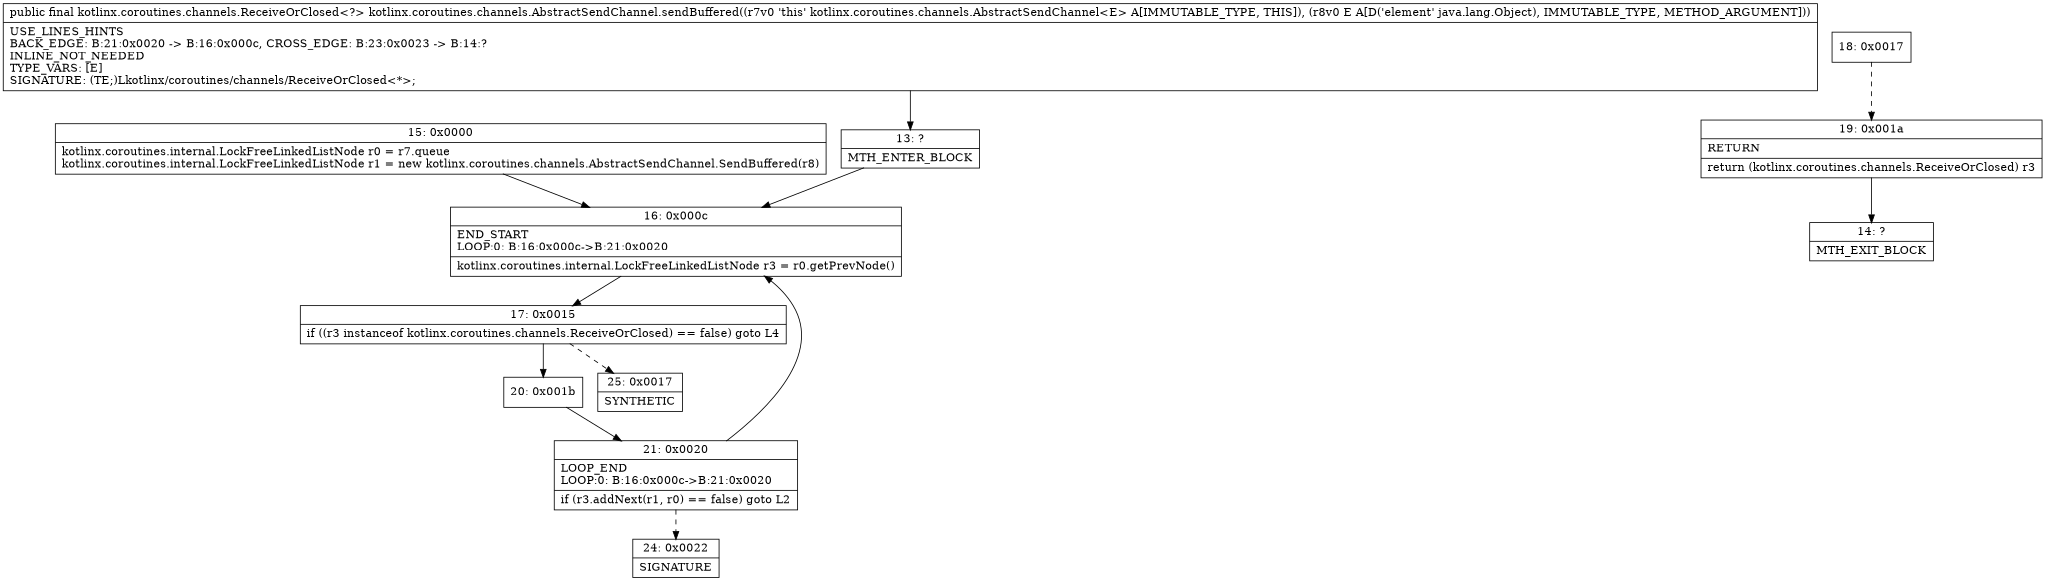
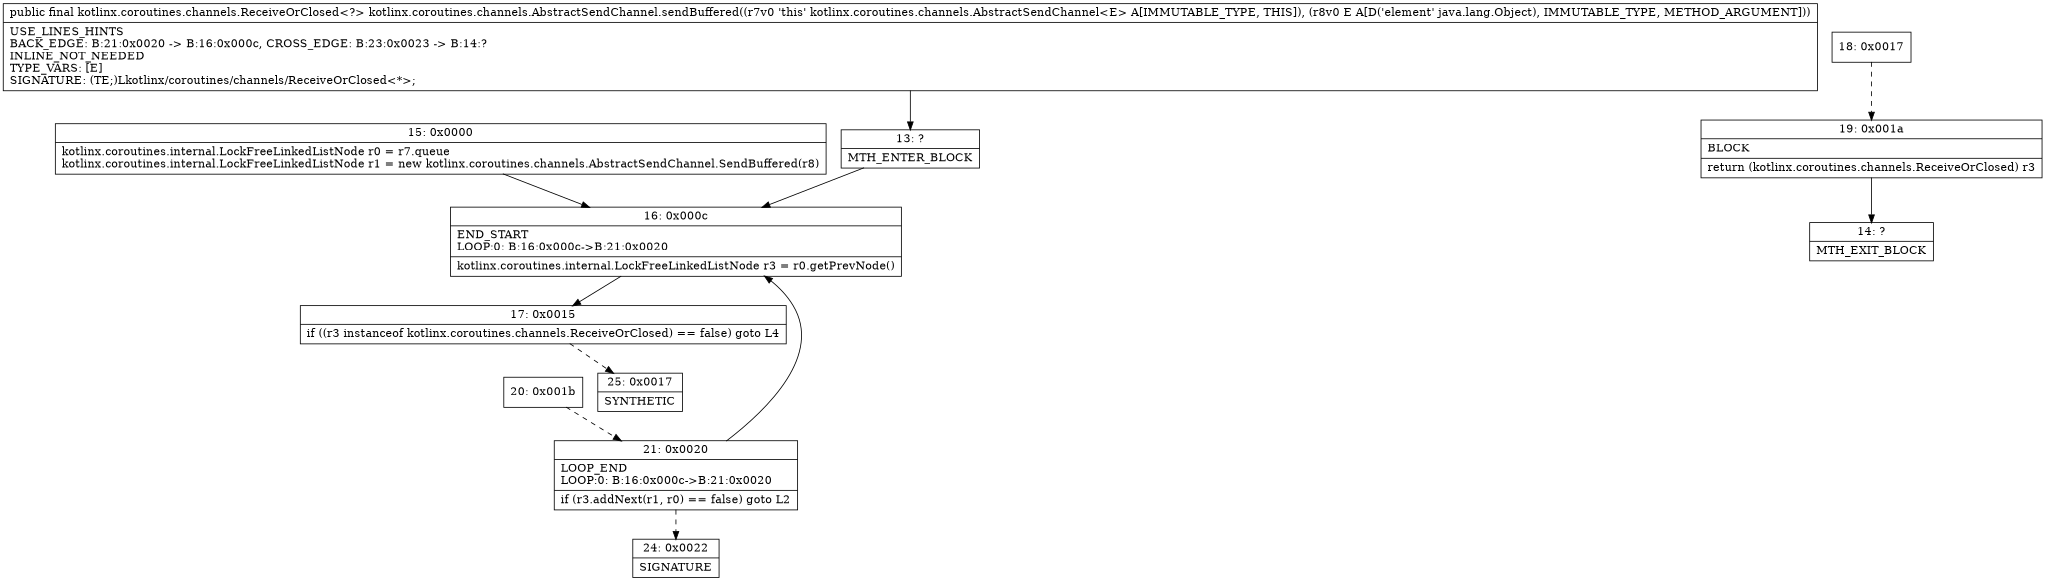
node "19: 0x001a": text "RETURN" -> "BLOCK"
edge "17: 0x0015" -> "20: 0x001b": removed
edge "20: 0x001b" -> "21: 0x0020": style solid -> dashed
